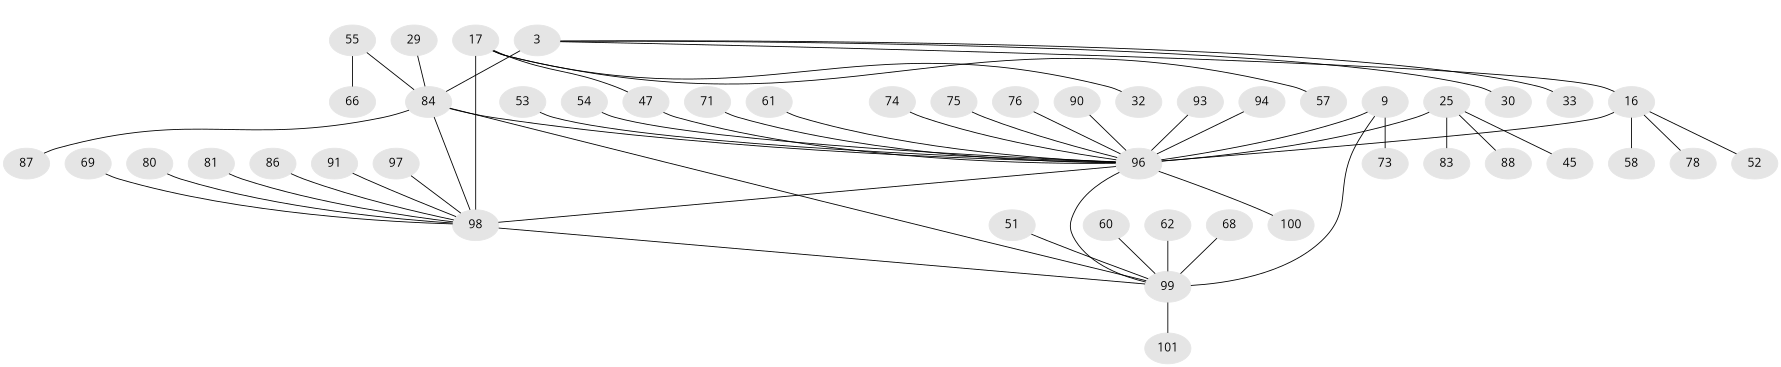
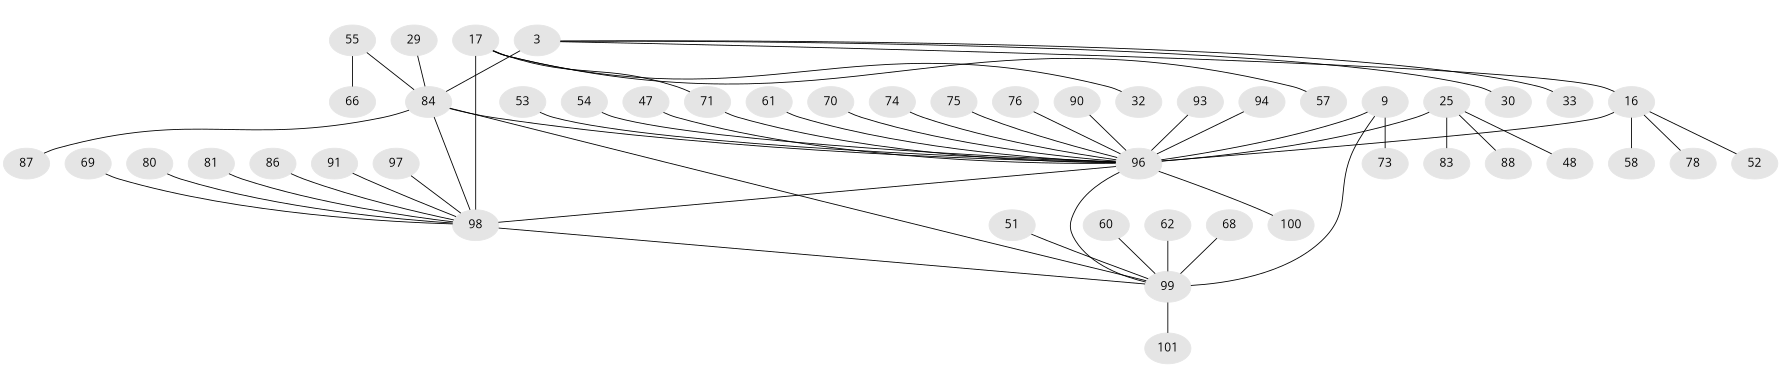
edge "17" -- "47": now "17" -- "71"
node "70": added
node "45": label "45" -> "48"
